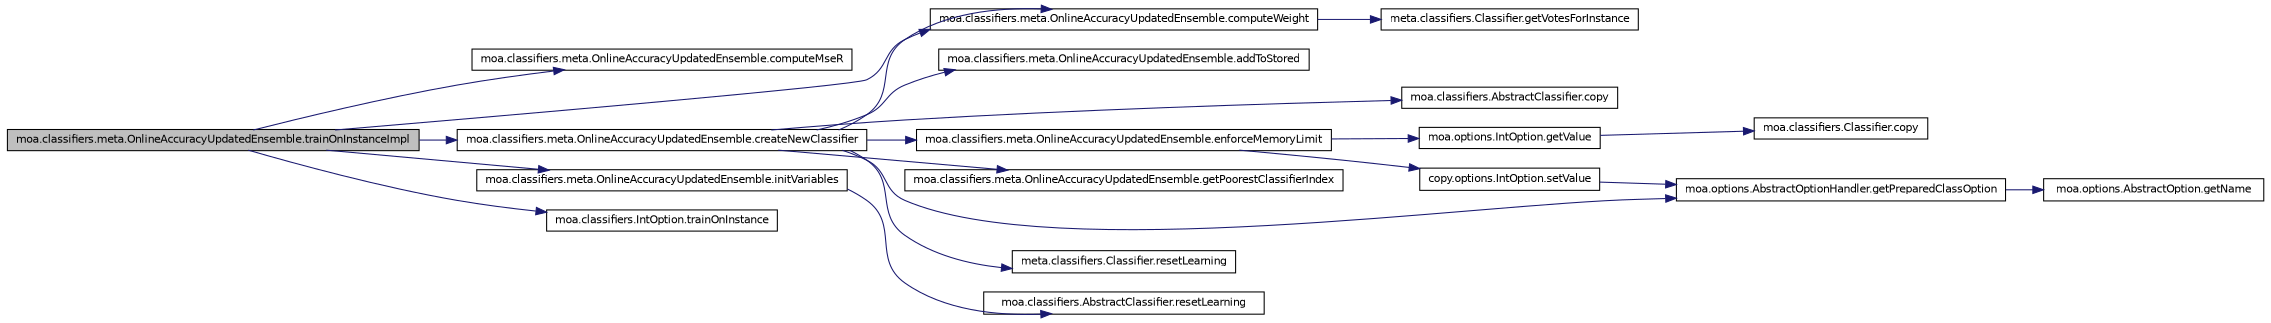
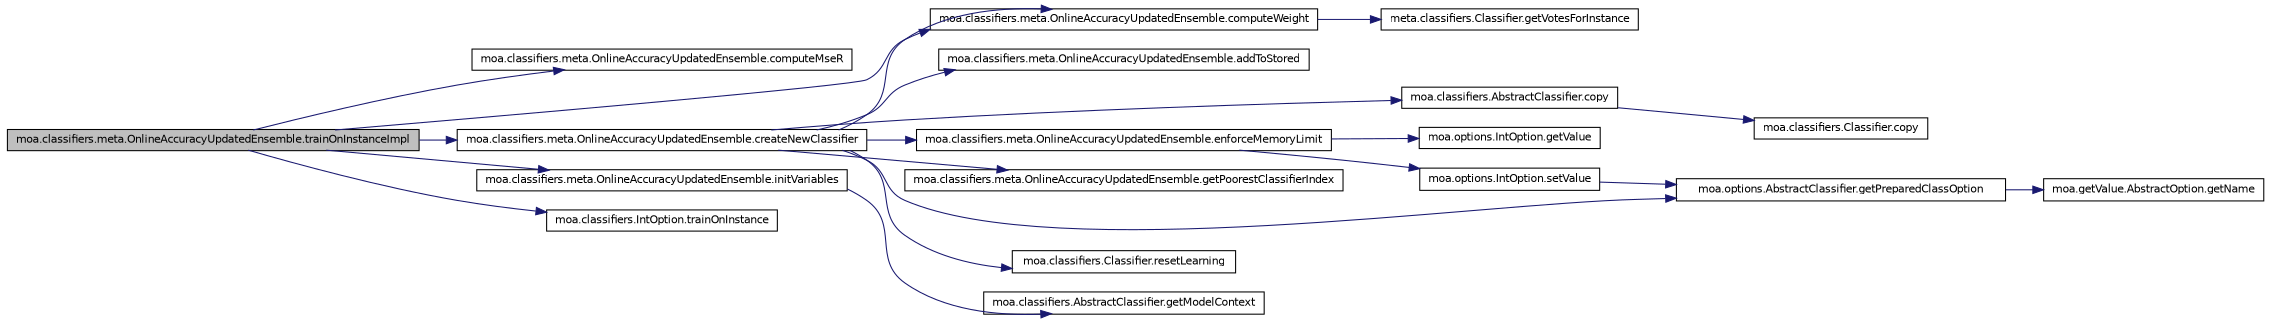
edge "moa.options.IntOption.getValue" -> "moa.classifiers.Classifier.copy": now "moa.classifiers.AbstractClassifier.copy" -> "moa.classifiers.Classifier.copy"
node "copy.options.IntOption.setValue": label "copy.options.IntOption.setValue" -> "moa.options.IntOption.setValue"
node "moa.options.AbstractOptionHandler.getPreparedClassOption": label "moa.options.AbstractOptionHandler.getPreparedClassOption" -> "moa.options.AbstractClassifier.getPreparedClassOption"
node "moa.options.AbstractOption.getName": label "moa.options.AbstractOption.getName" -> "moa.getValue.AbstractOption.getName"
node "meta.classifiers.Classifier.resetLearning": label "meta.classifiers.Classifier.resetLearning" -> "moa.classifiers.Classifier.resetLearning"
node "moa.classifiers.AbstractClassifier.resetLearning": label "moa.classifiers.AbstractClassifier.resetLearning" -> "moa.classifiers.AbstractClassifier.getModelContext"
